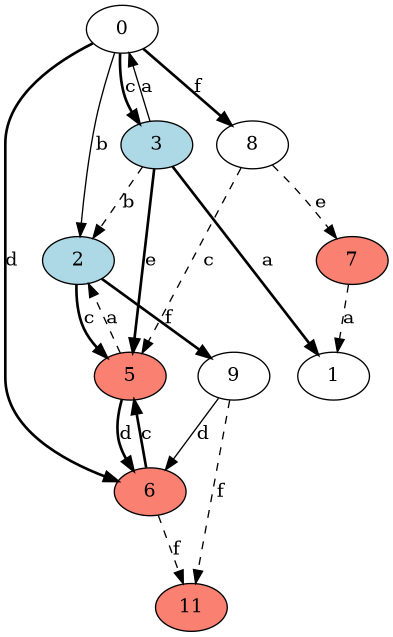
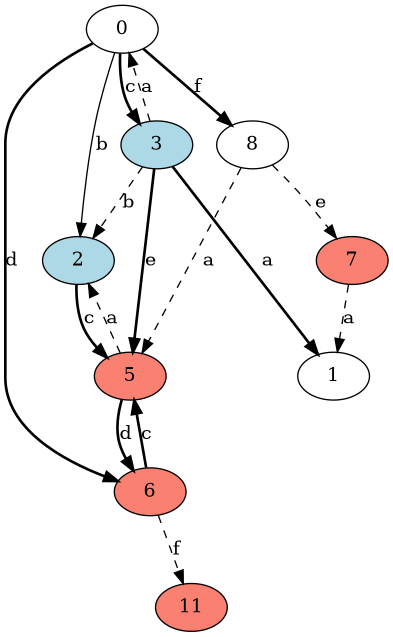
edge "3" -> "0": style solid -> dashed
edge "8" -> "5": label "c" -> "a"
node "9": removed
